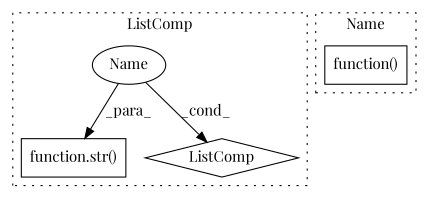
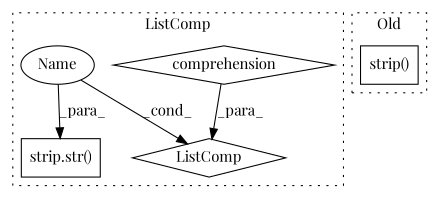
cluster "Name": label "Name" -> "Old"
node "comprehension": added
node "function()": label "function()" -> "strip()"
node "function.str()": label "function.str()" -> "strip.str()"
